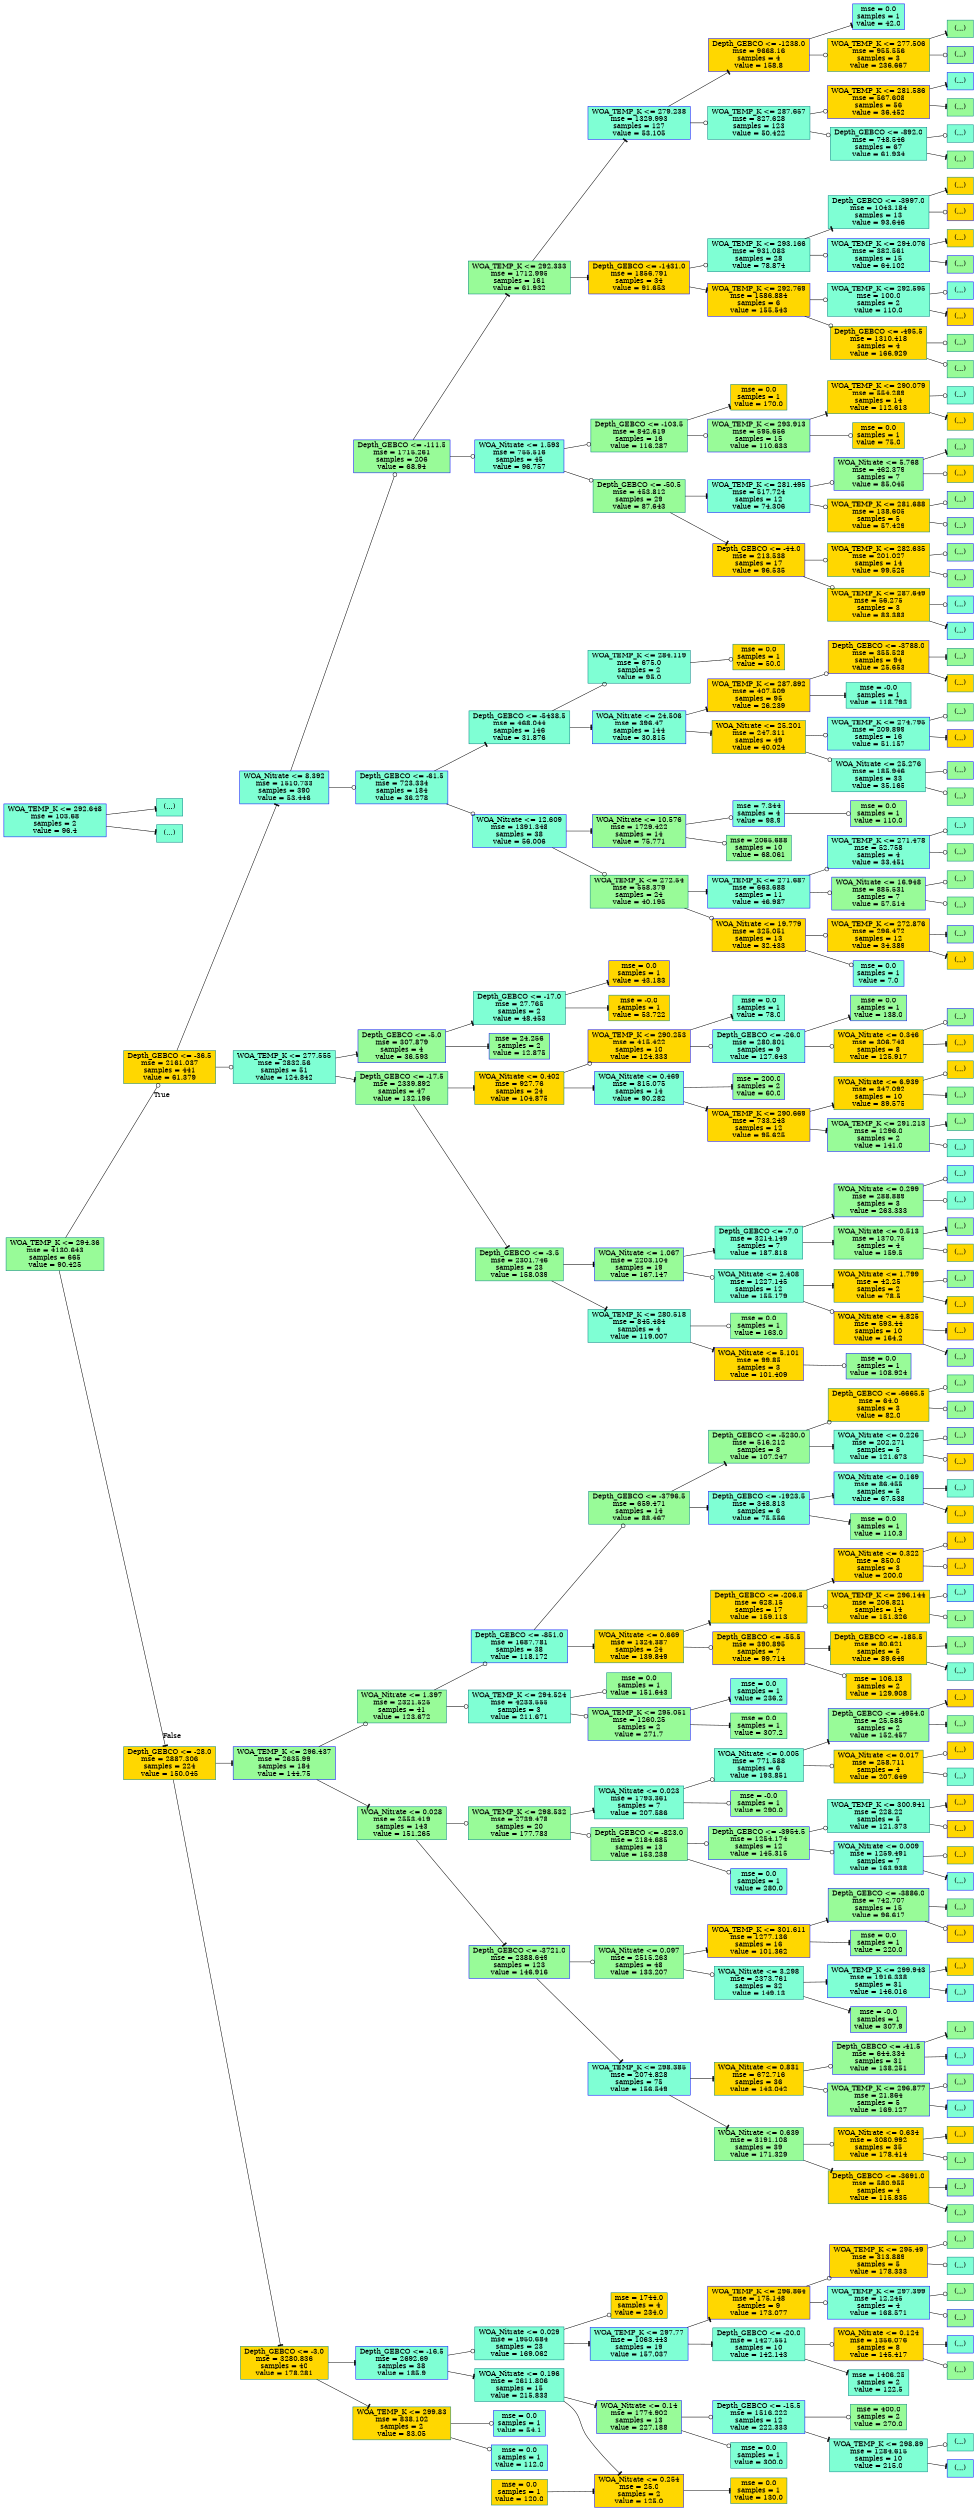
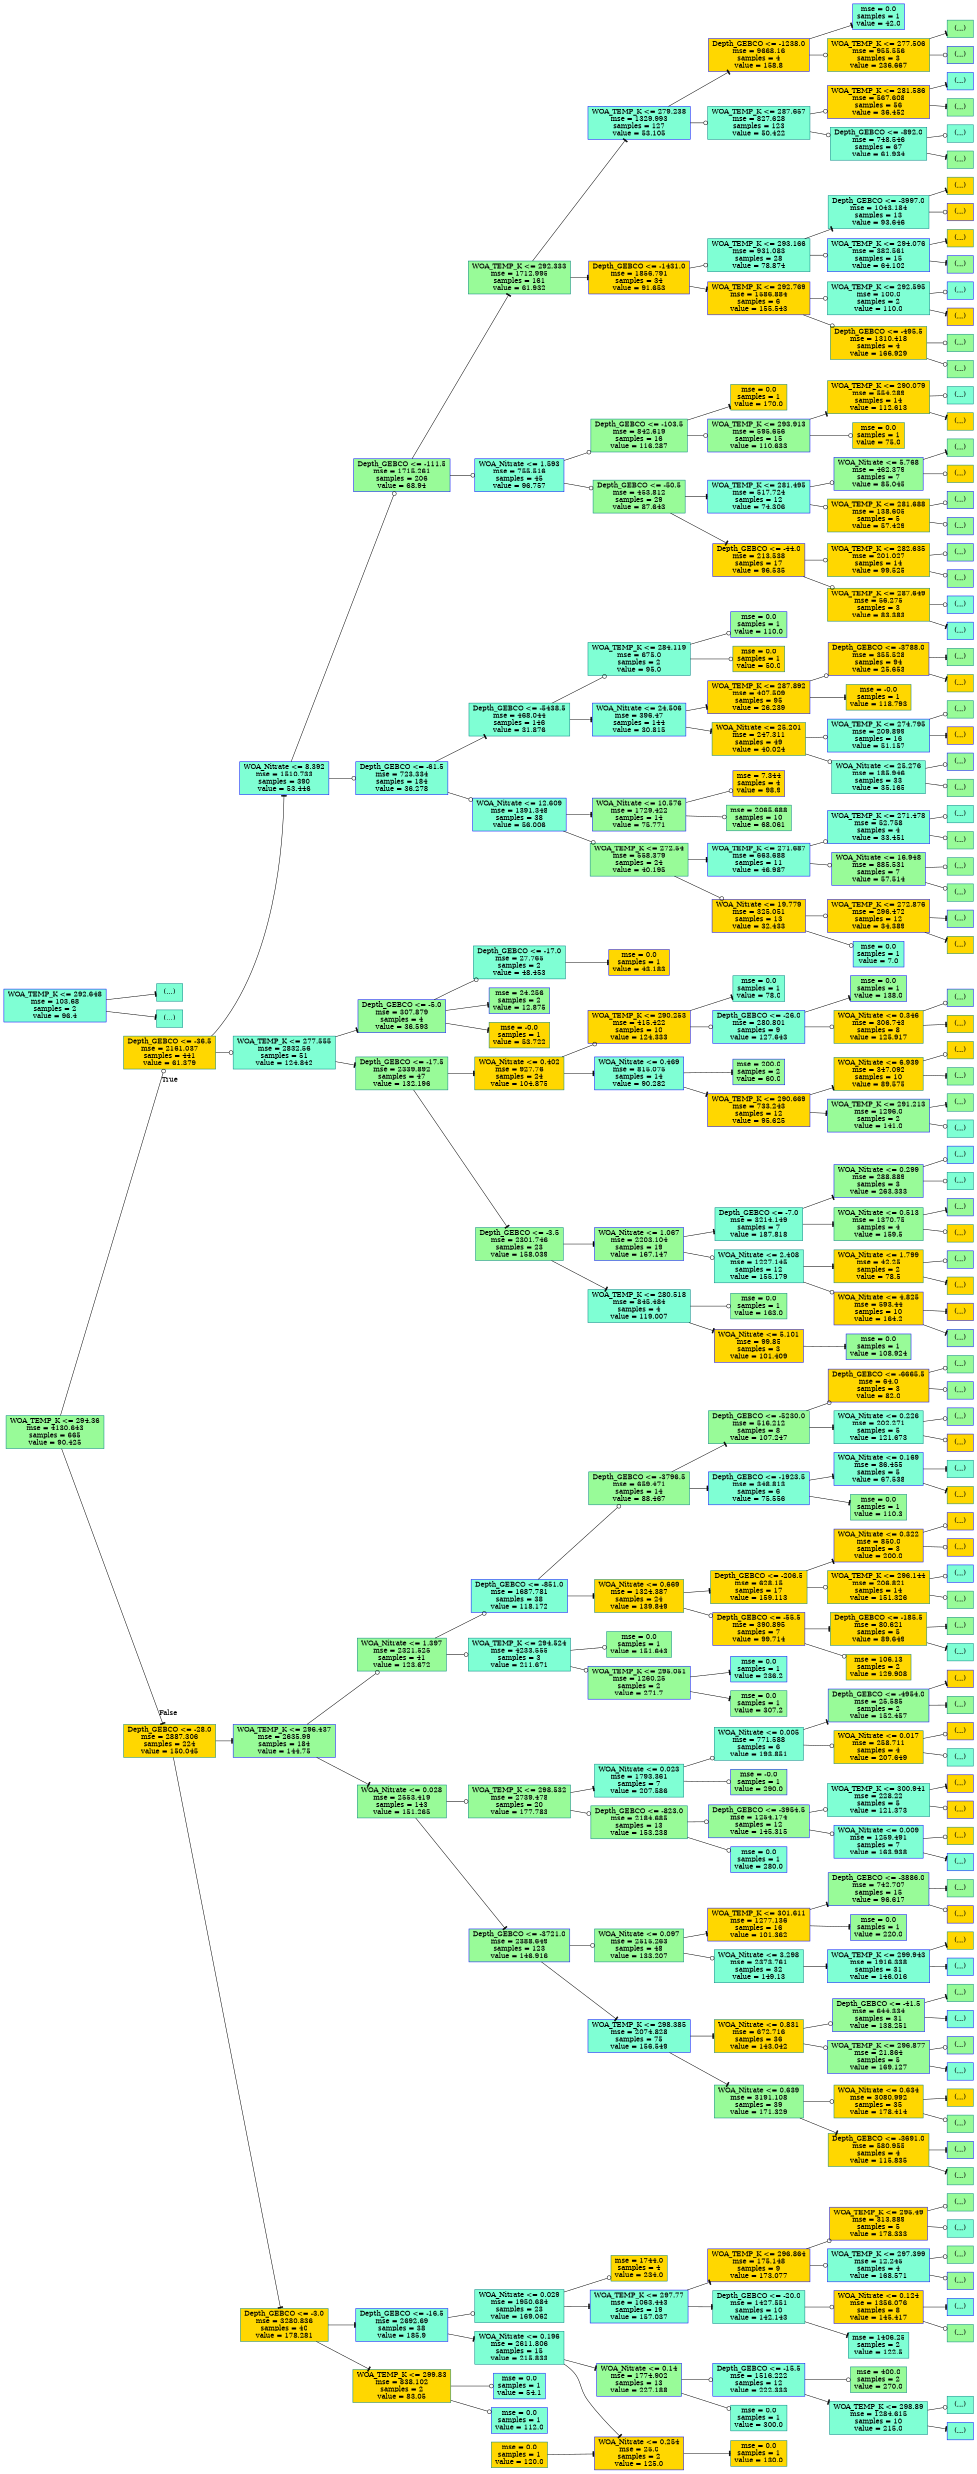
node "mse = -0.0 samples = 1 value = 118.793": fillcolor aquamarine -> gold
node "mse = 7.344 samples = 4 value = 98.9": fillcolor aquamarine -> gold
edge "mse = 7.344 samples = 4 value = 98.9" -> "mse = 0.0 samples = 1 value = 110.0": now "WOA_TEMP_K <= 284.119 mse = 675.0 samples = 2 value = 95.0" -> "mse = 0.0 samples = 1 value = 110.0"
edge "Depth_GEBCO <= -17.0 mse = 27.765 samples = 2 value = 48.453" -> "mse = -0.0 samples = 1 value = 53.722": now "Depth_GEBCO <= -5.0 mse = 307.879 samples = 4 value = 36.593" -> "mse = -0.0 samples = 1 value = 53.722"
edge "Depth_GEBCO <= -5.0 mse = 307.879 samples = 4 value = 36.593" -> "Depth_GEBCO <= -17.0 mse = 27.765 samples = 2 value = 48.453": arrowhead tee -> odot
edge "WOA_Nitrate <= 5.101 mse = 99.85 samples = 3 value = 101.409" -> "mse = 0.0 samples = 1 value = 108.924": arrowhead odot -> tee
node "Depth_GEBCO <= -6665.5 mse = 64.0 samples = 3 value = 82.0": color teal -> blue
node "mse = -0.0 samples = 1 value = 307.9": removed
